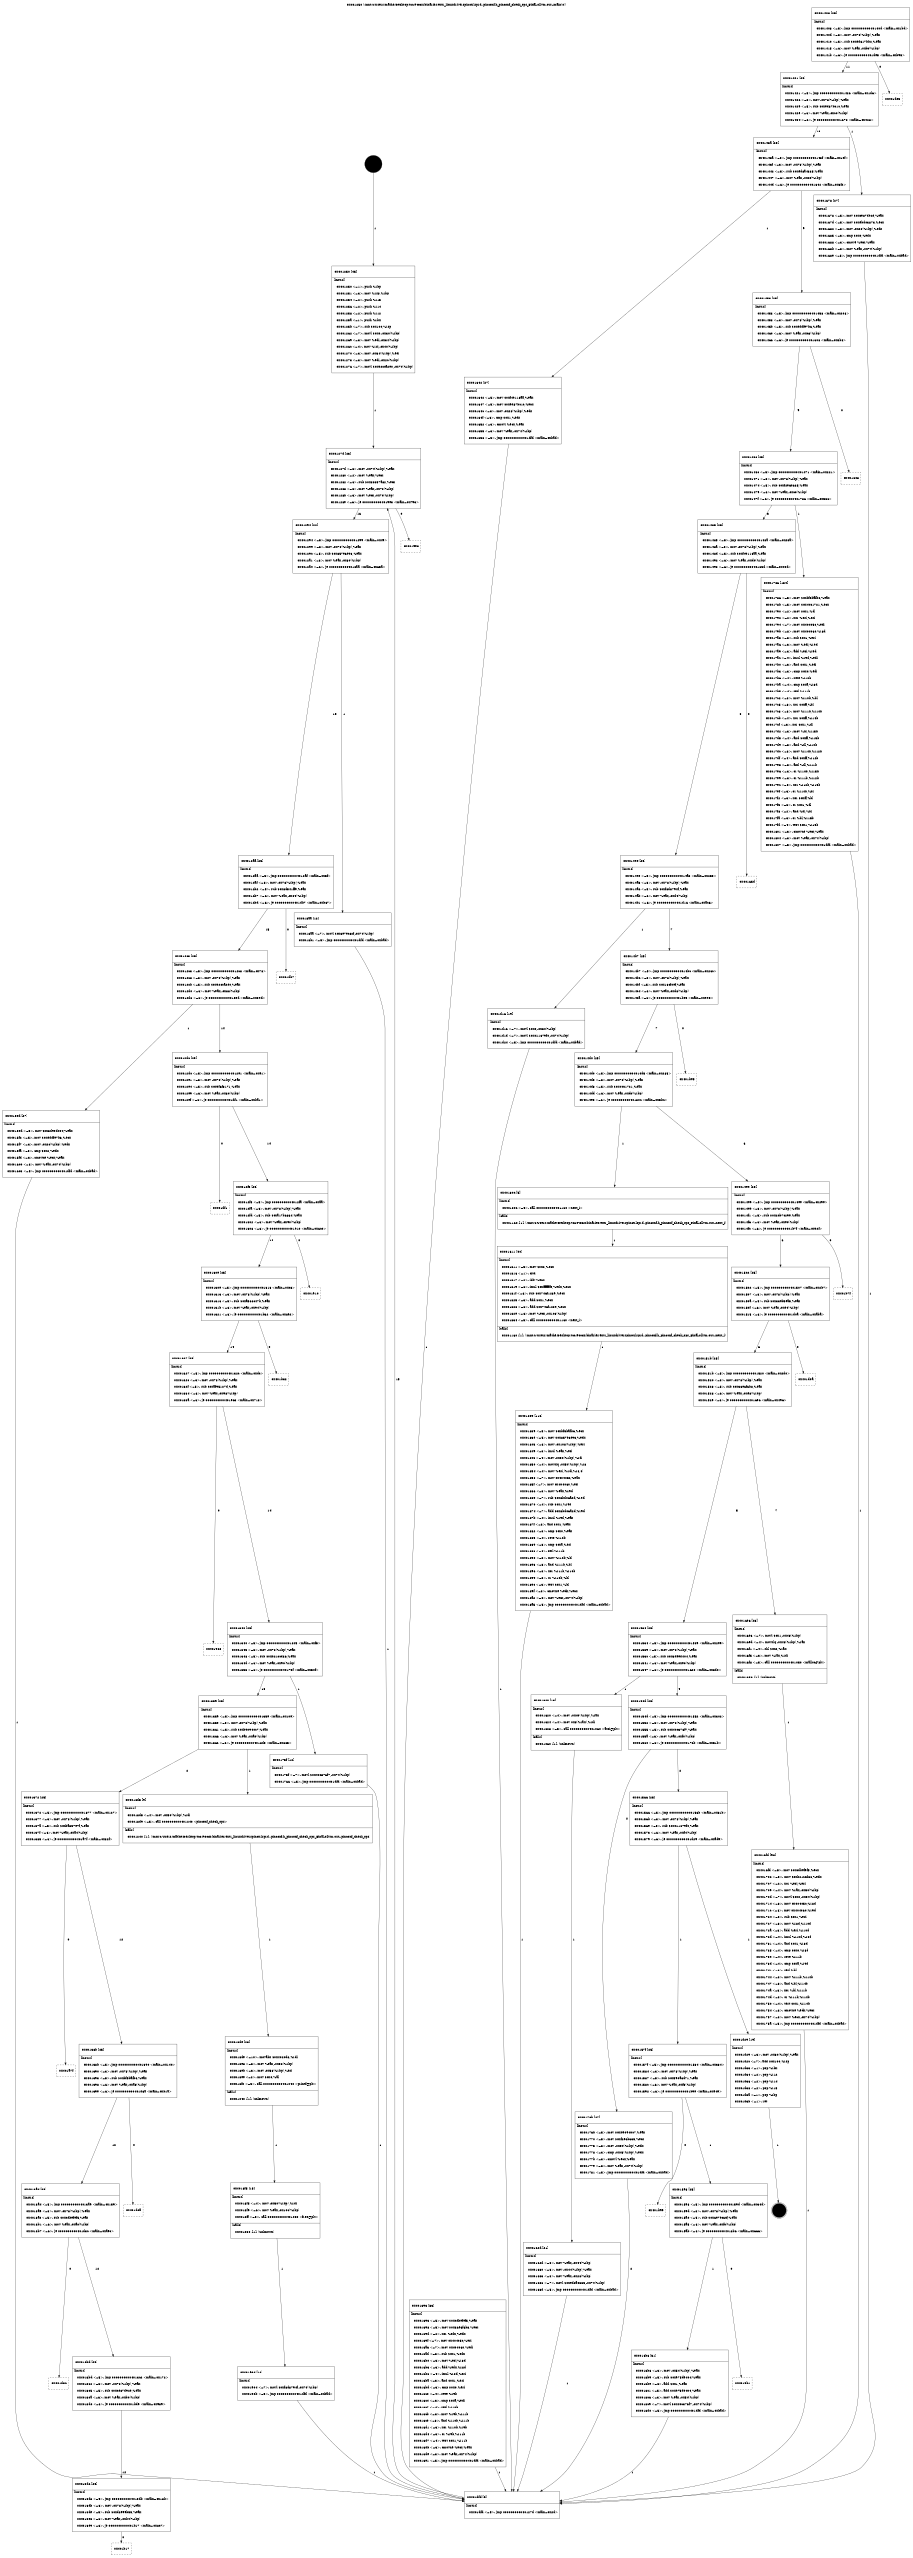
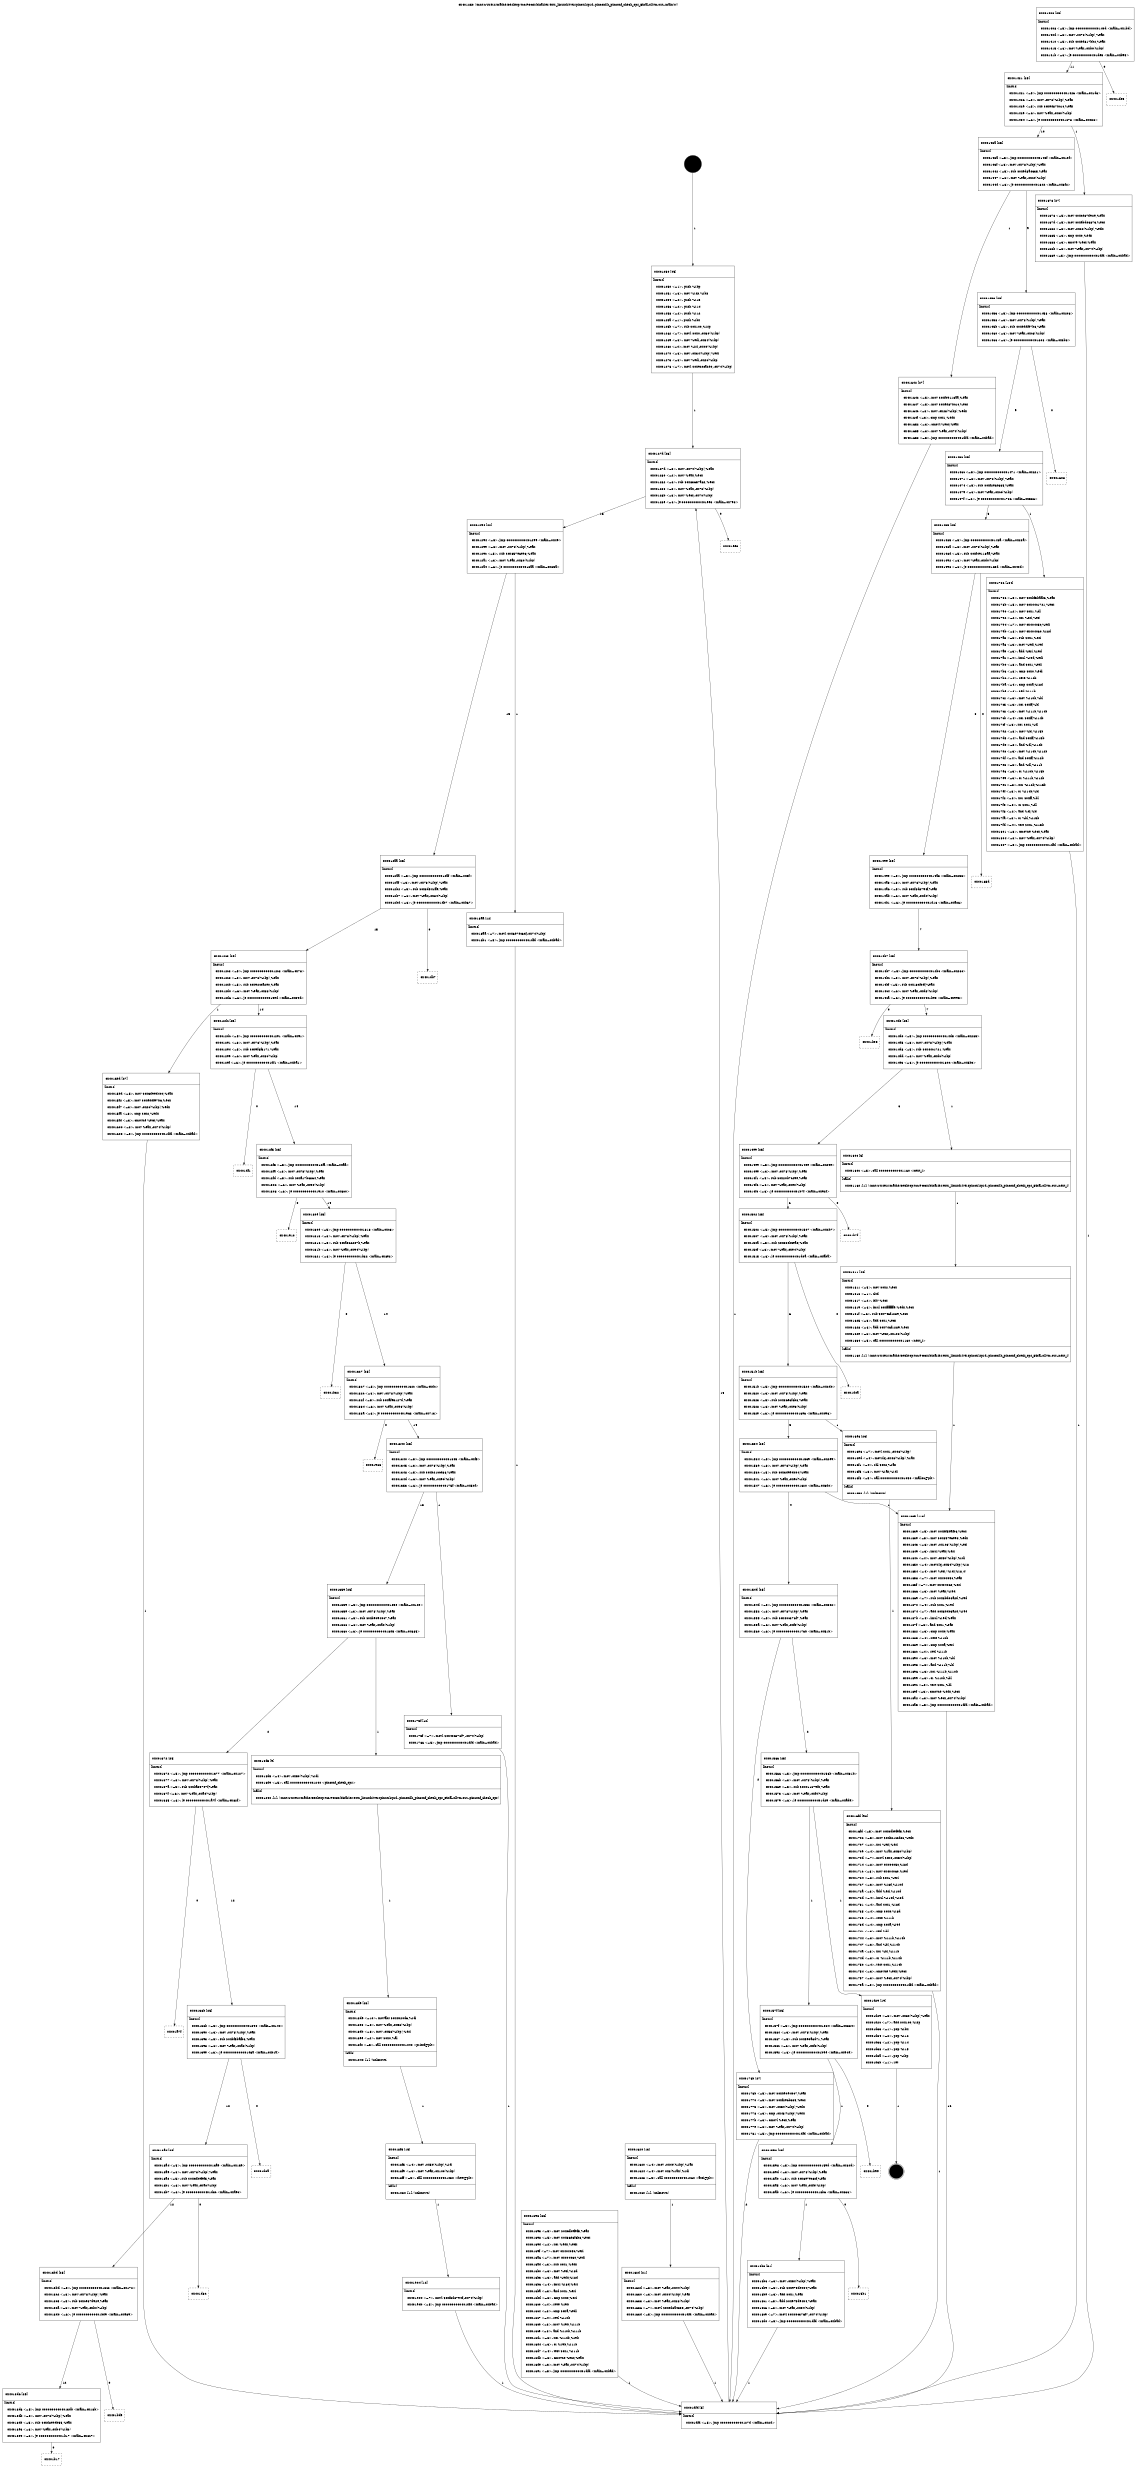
node "0x401d16 [19]": removed
edge "0x40151b [25]" -> "0x4016e6 [23]": label " 7" -> " 1"
edge "0x401534 [25]" -> "0x401620 [13]": now "0x401534 [25]" -> "0x401839 [113]"
edge "0x401839 [113]" -> "0x401dfd [5]": label " 1" -> " 16"
node "0x401bd9": added
